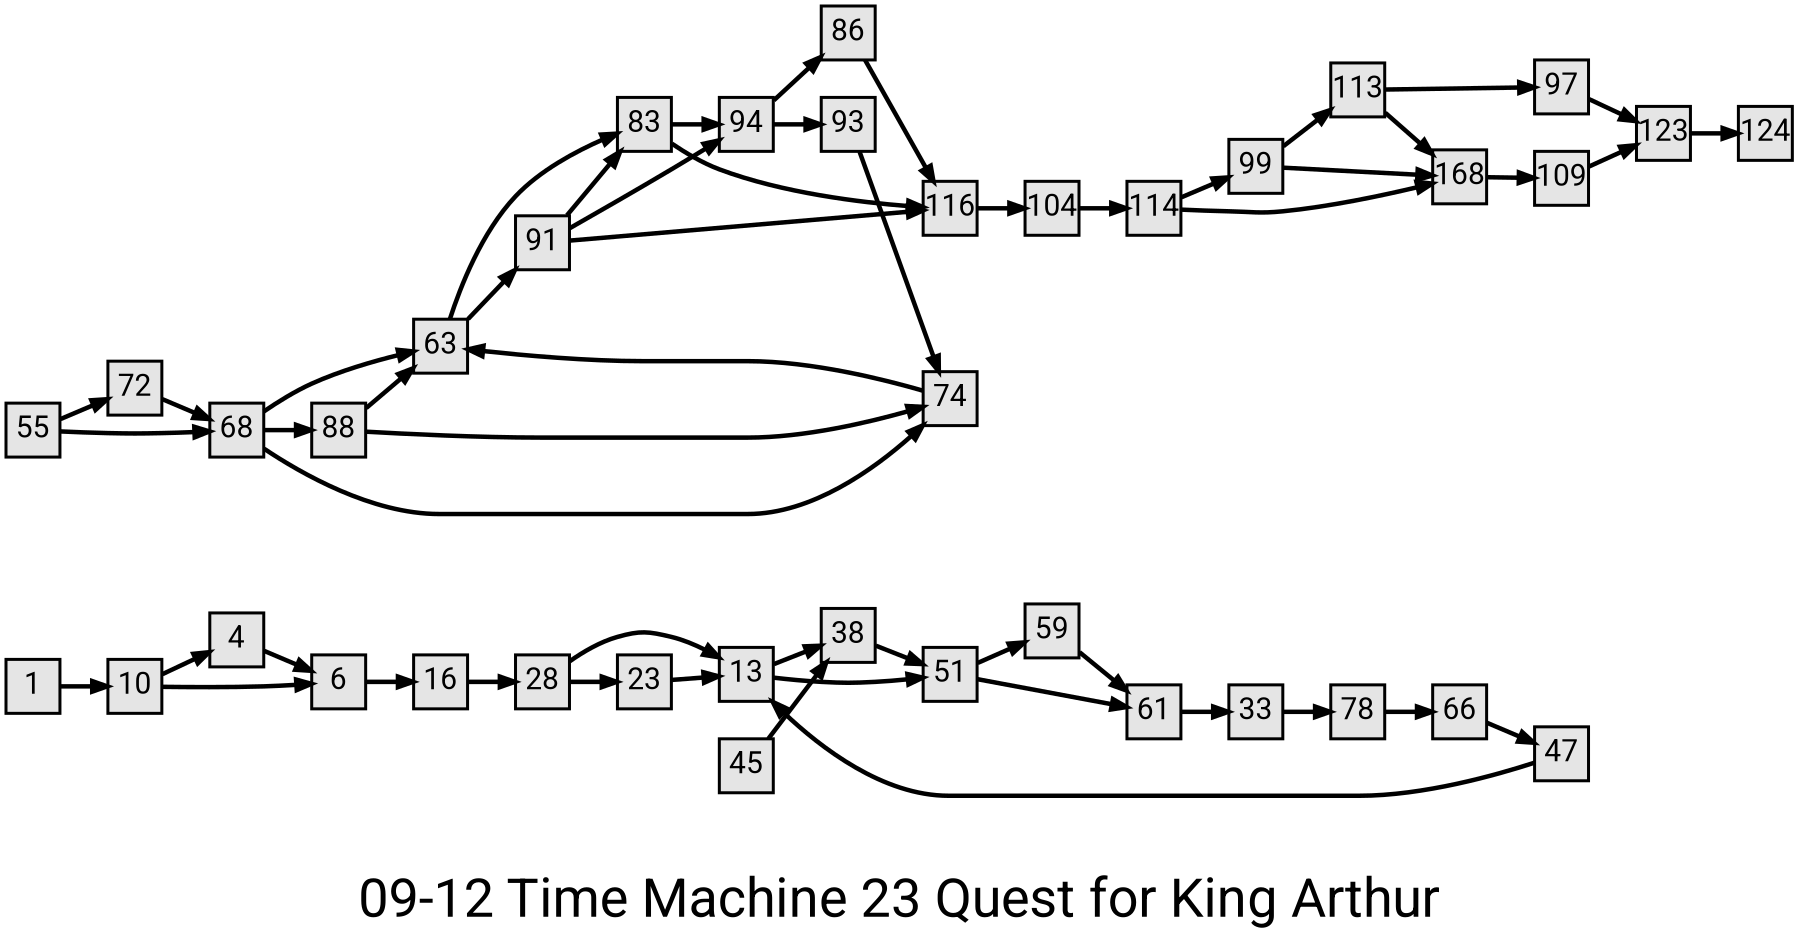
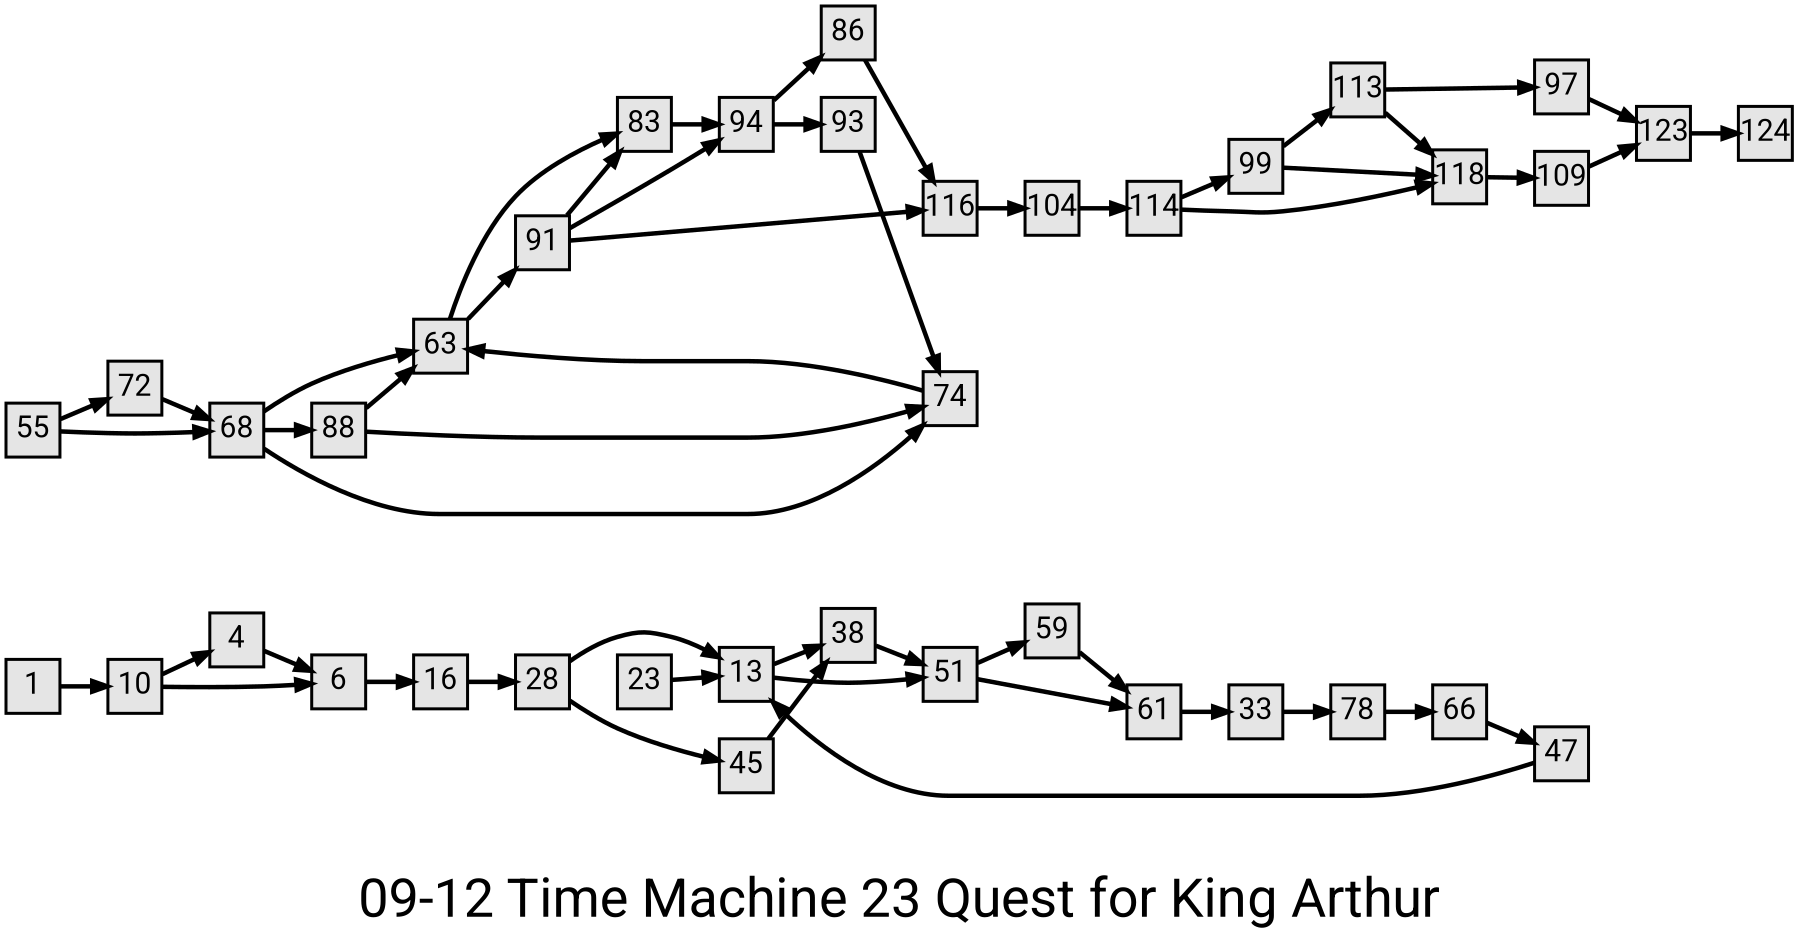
node "168": label "168" -> "118"
edge "83" -> "116": removed
edge "28" -> "23": now "28" -> "45"
